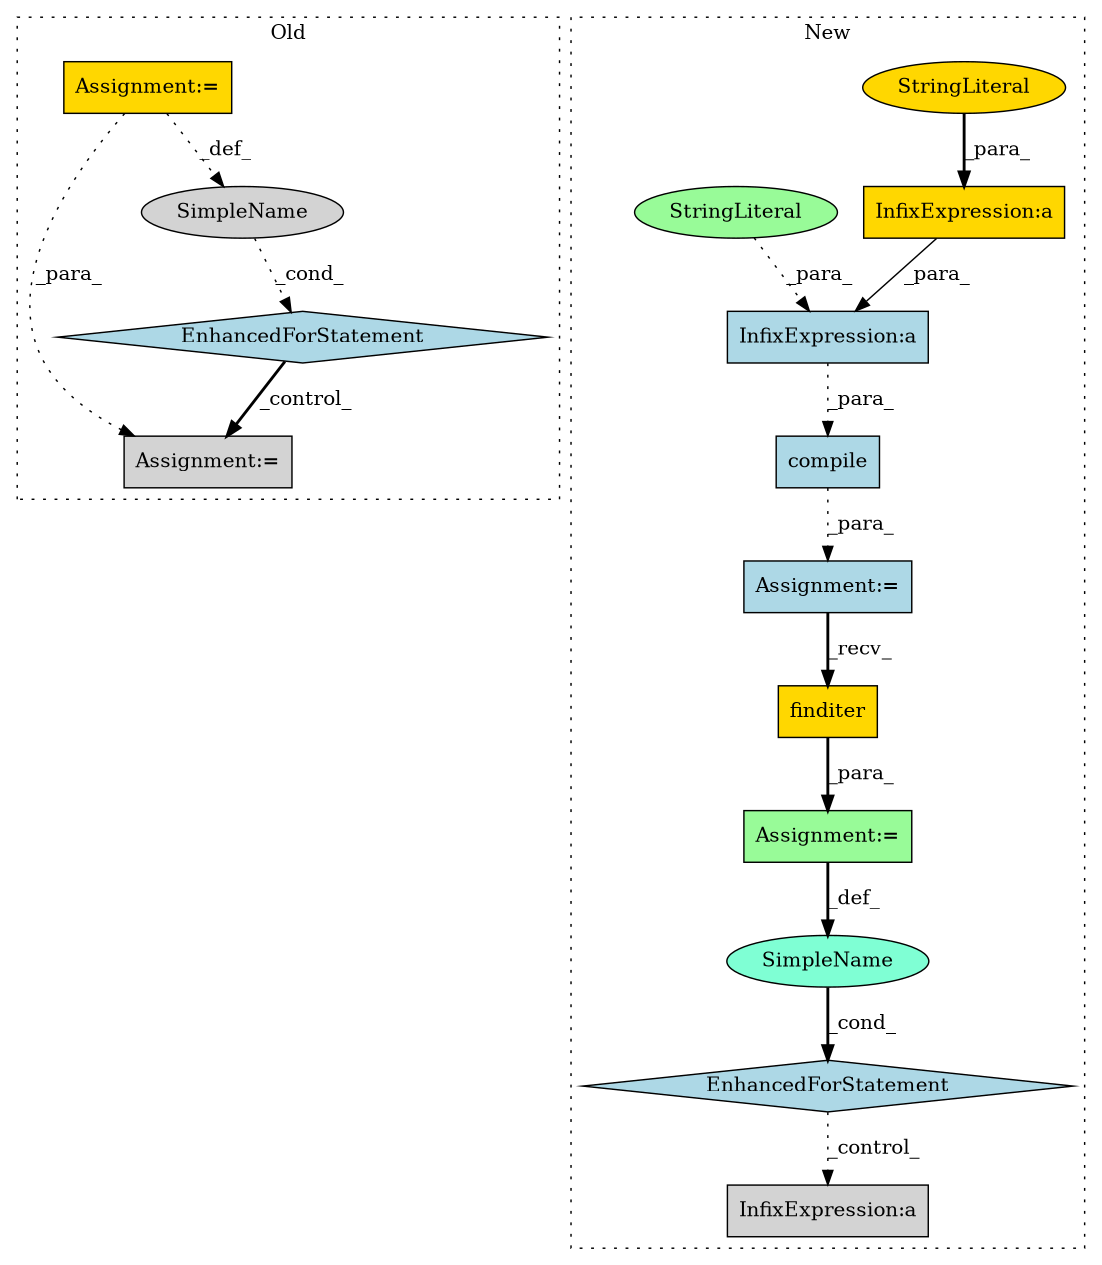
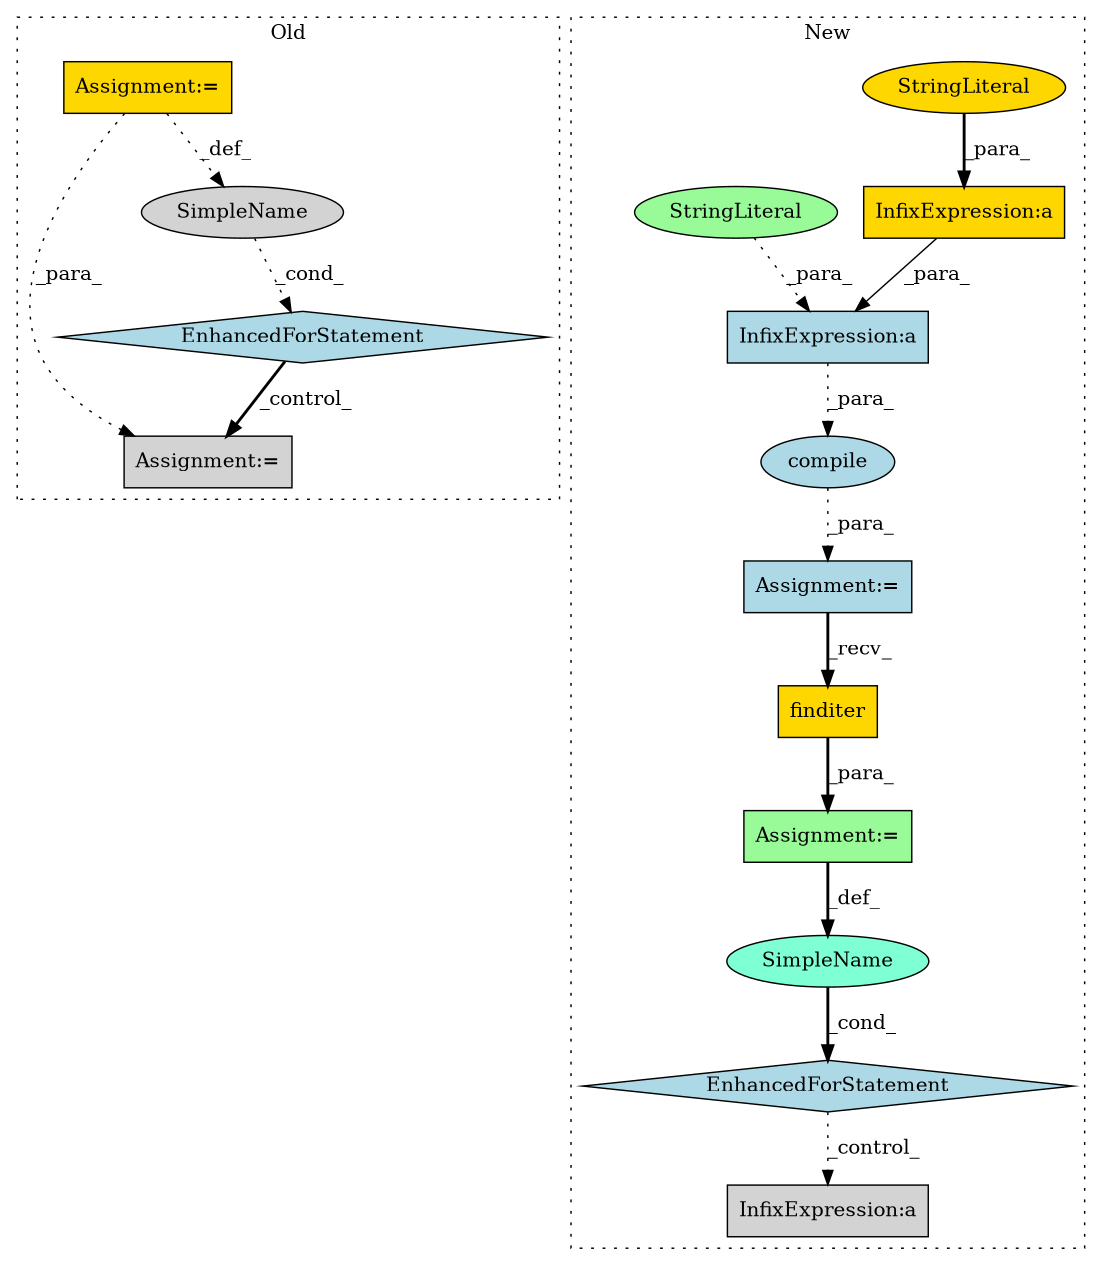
node "compile": shape box -> ellipse
